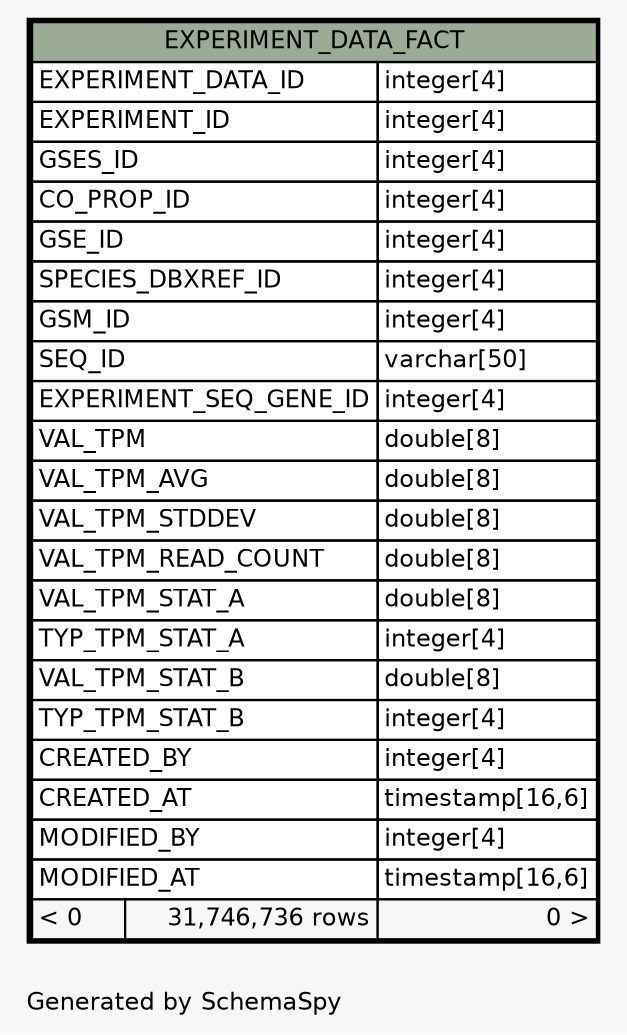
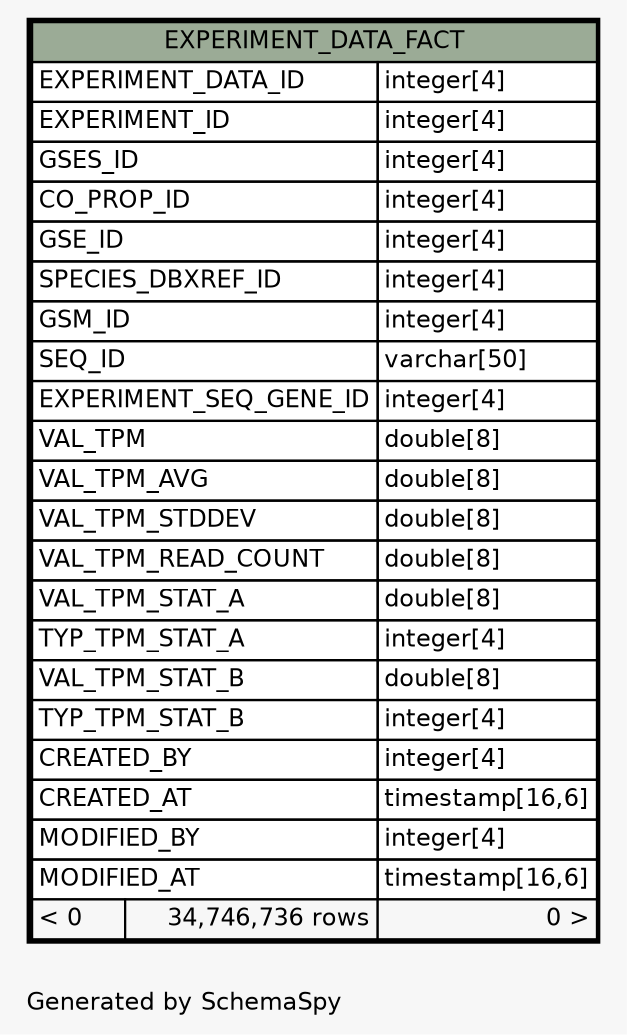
node "EXPERIMENT_DATA_FACT": text "31,746,736 rows" -> "34,746,736 rows"
